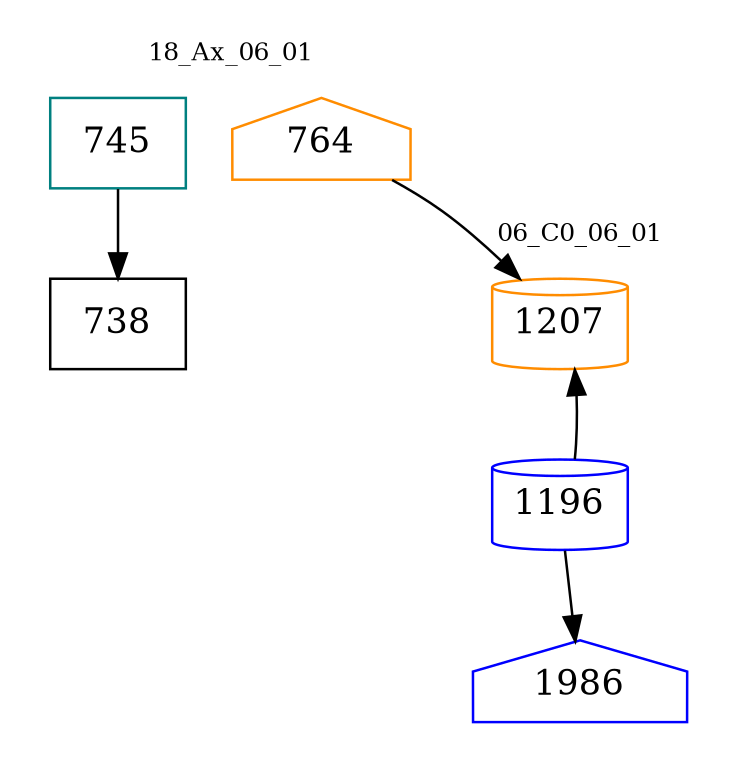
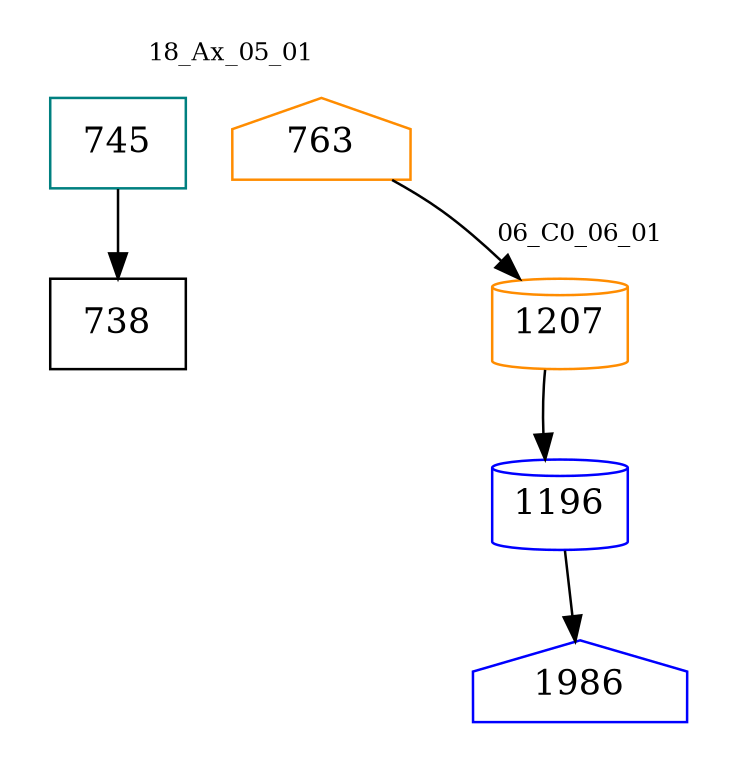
cluster "18_Ax_06_01": label "18_Ax_06_01" -> "18_Ax_05_01"
node "764": label "764" -> "763"
edge "1196" -> "1207": reversed
